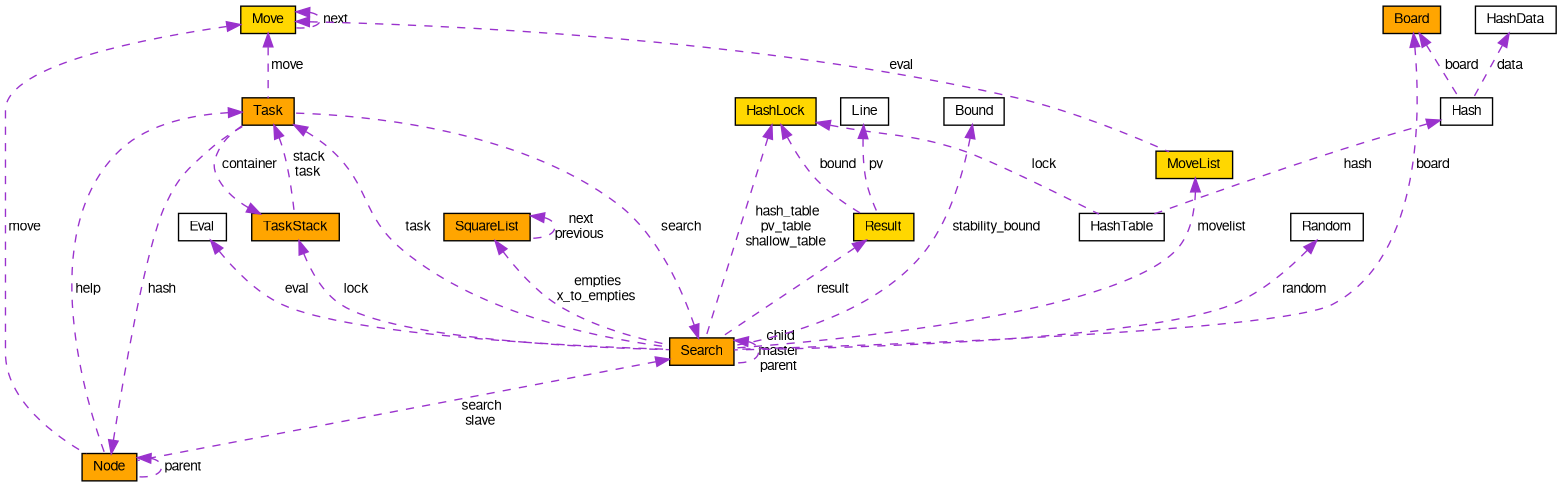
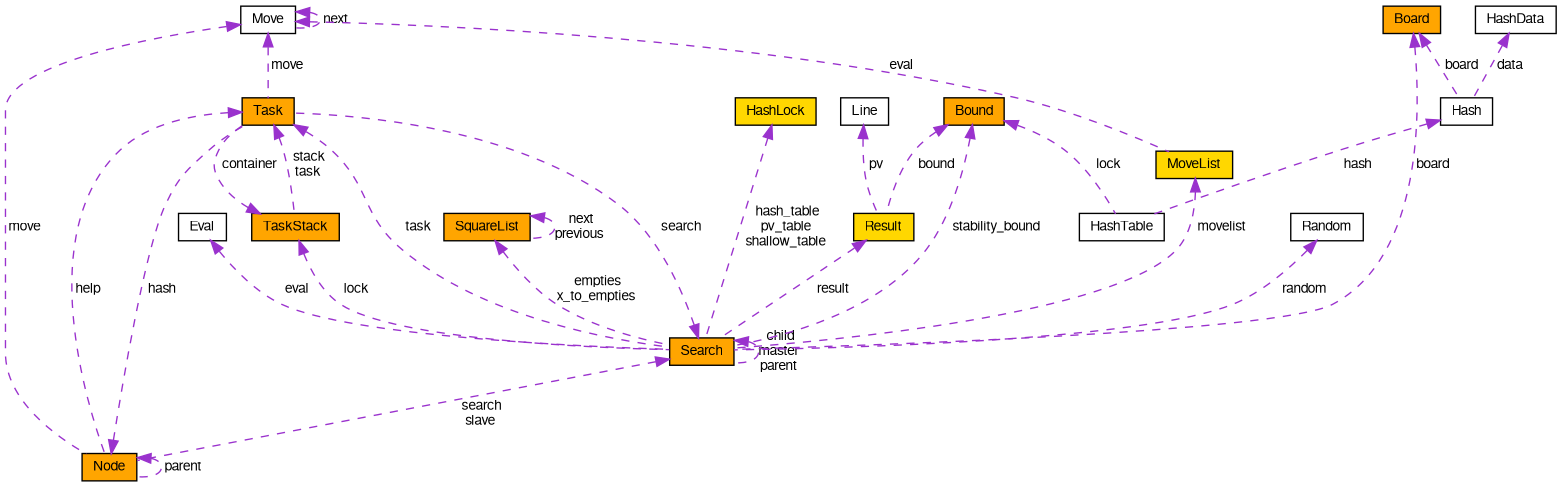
node "Move": fillcolor gold -> white
node "Bound": fillcolor white -> orange
edge "HashTable" -> "HashLock": now "HashTable" -> "Bound"
edge "Result" -> "HashLock": now "Result" -> "Bound"
